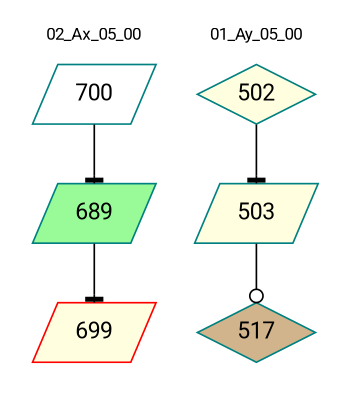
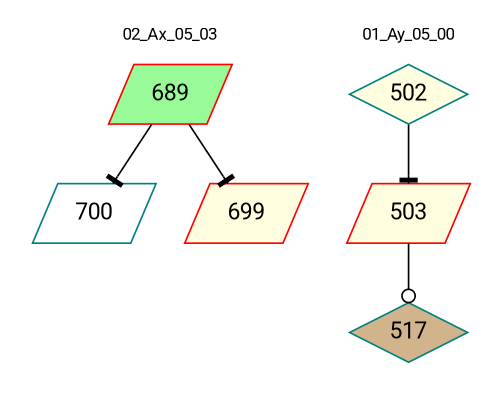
cluster "02_Ax_05_00": label "02_Ax_05_00" -> "02_Ax_05_03"
edge "700" -> "689": reversed
node "689": color teal -> red
node "503": color teal -> red
